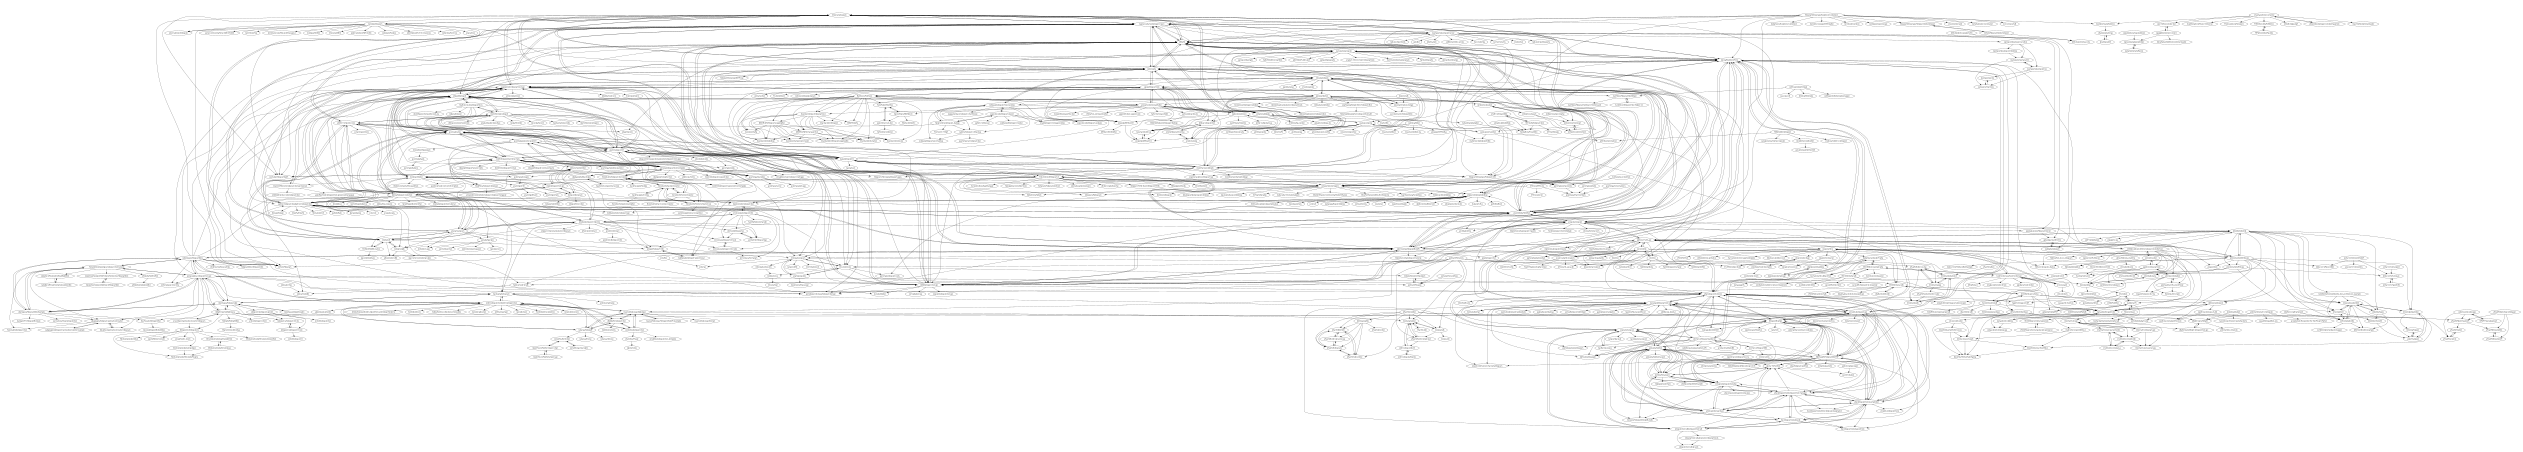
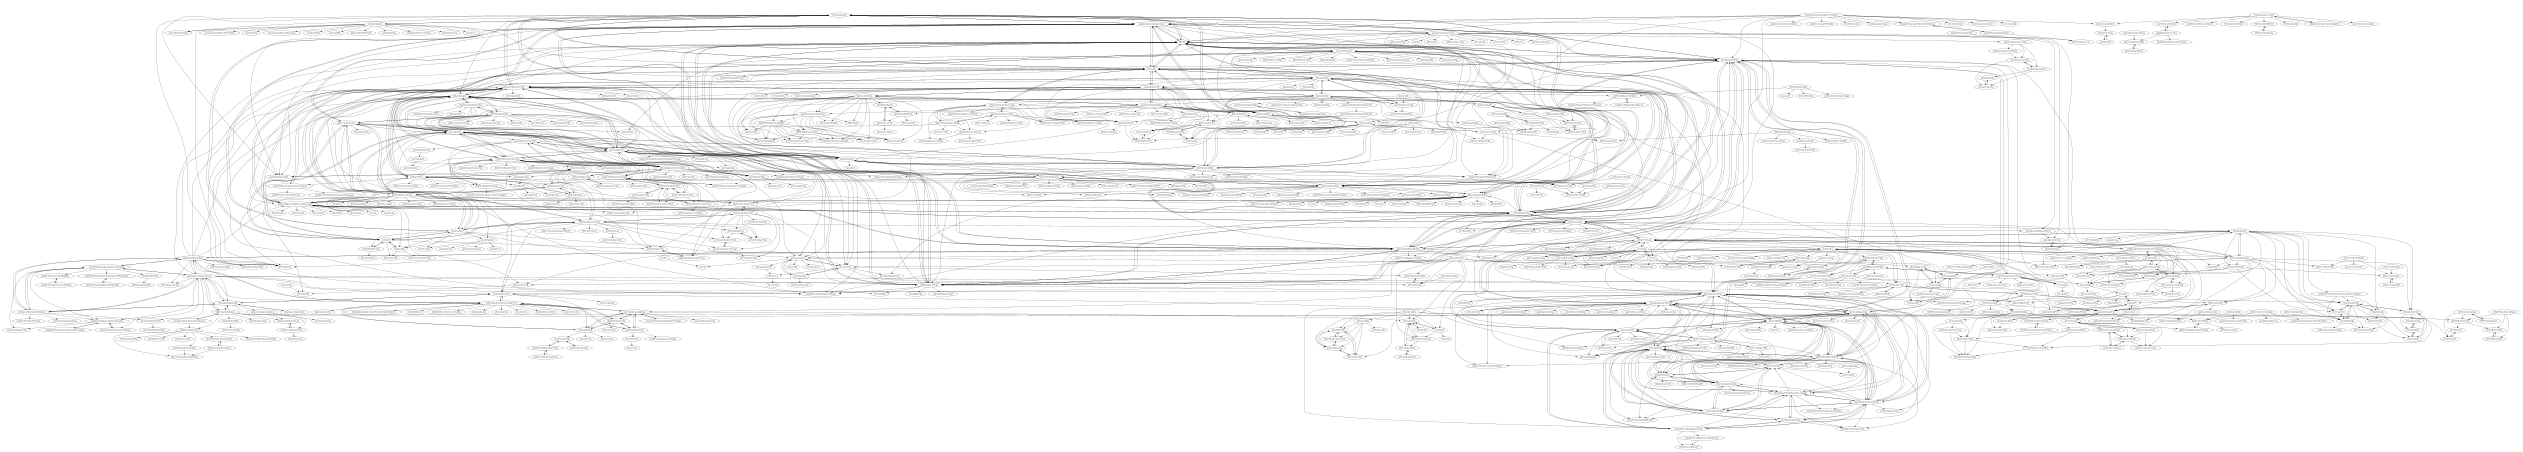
edge "pyrogram/pyrogram" -> "python-telegram-bot/python-telegram-bot": added
node "timoniq/laurelang": added
